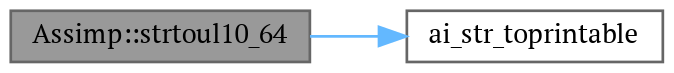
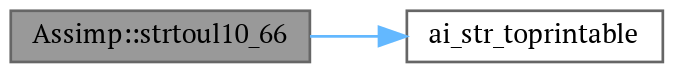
node "Assimp::strtoul10_64": label "Assimp::strtoul10_64" -> "Assimp::strtoul10_66"
